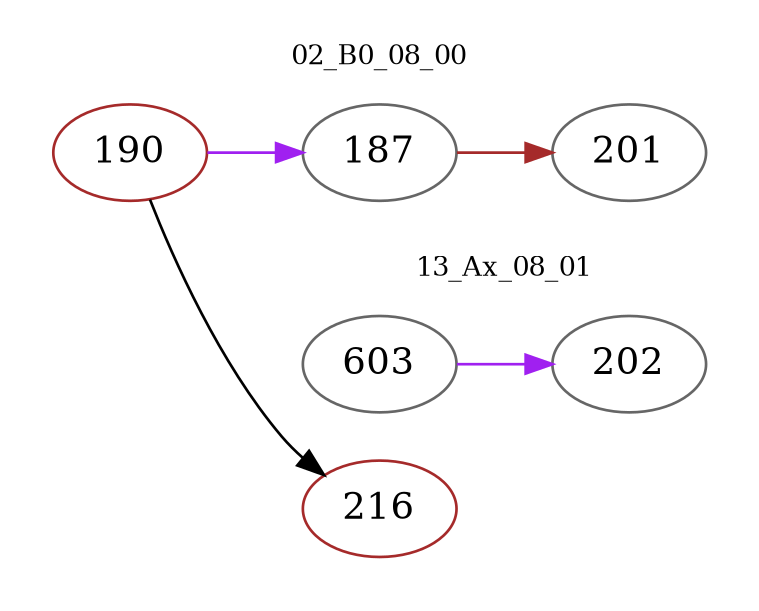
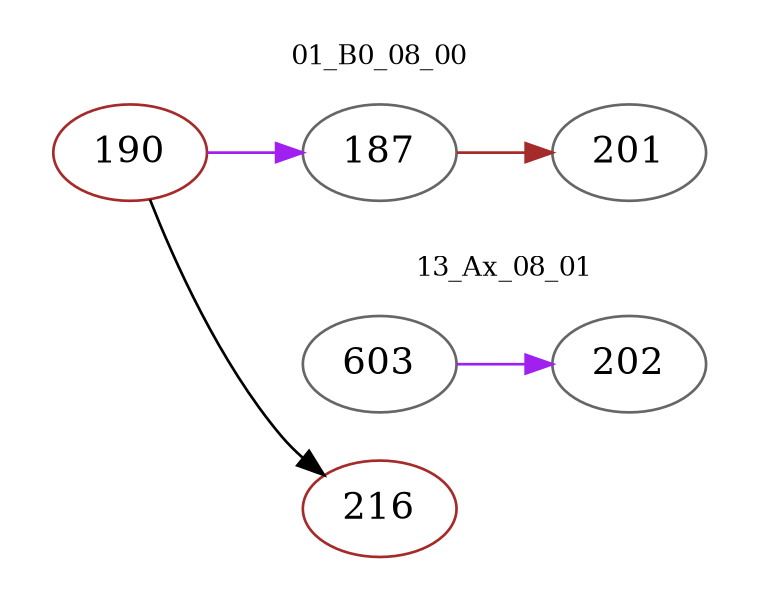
cluster "02_B0_08_00": label "02_B0_08_00" -> "01_B0_08_00"
